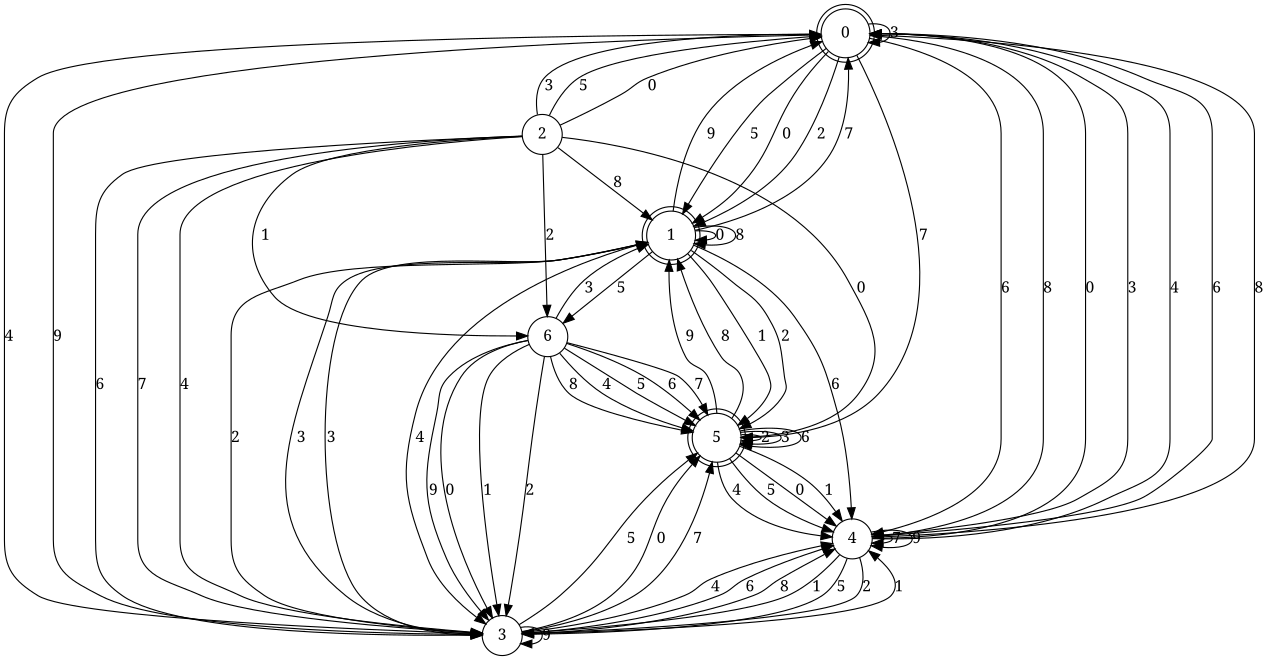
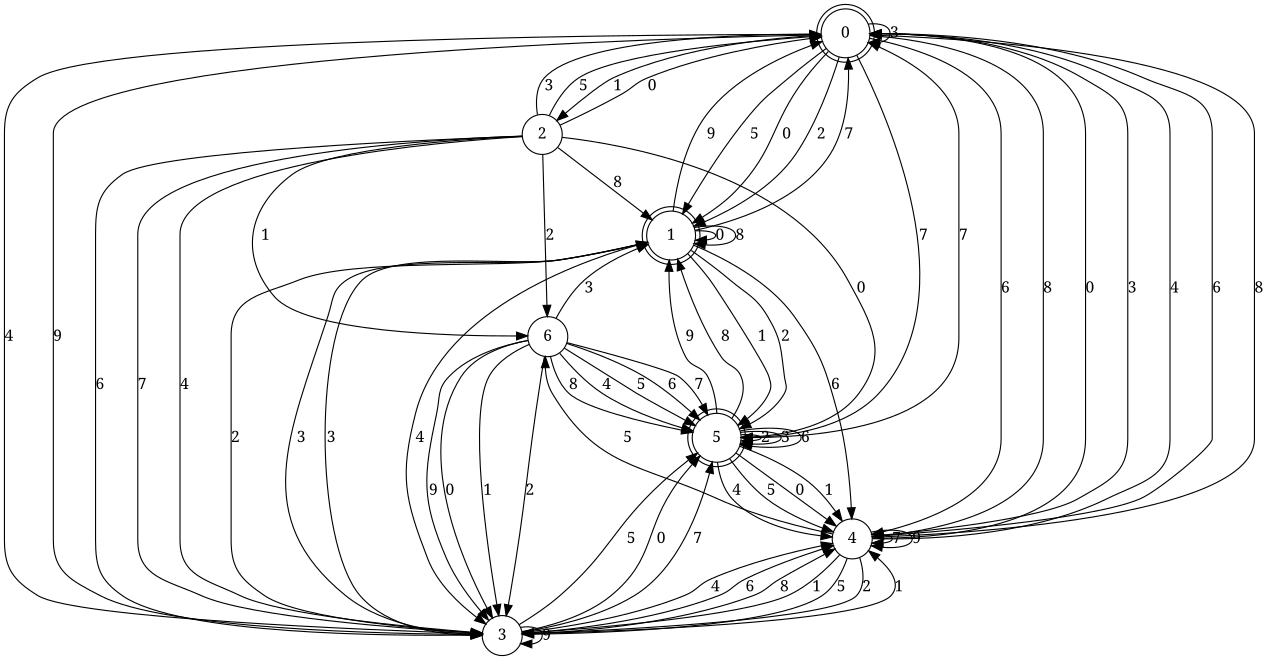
edge "0" -> "2": added, label "1"
edge "1" -> "6": now "4" -> "6"
edge "5" -> "0": added, label "7"
